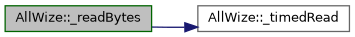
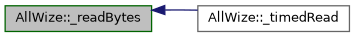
edge "AllWize::_readBytes" -> "AllWize::_timedRead": reversed
